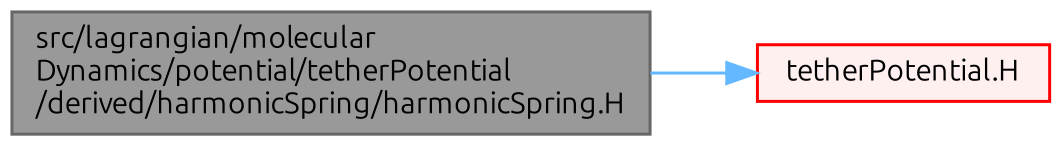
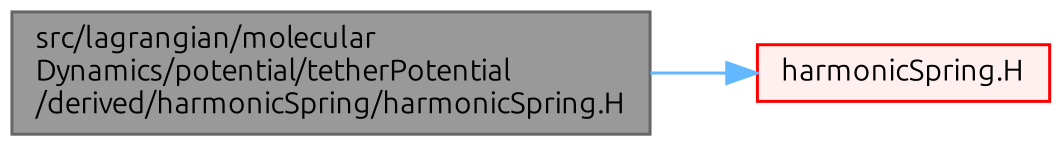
node "tetherPotential.H": label "tetherPotential.H" -> "harmonicSpring.H"
